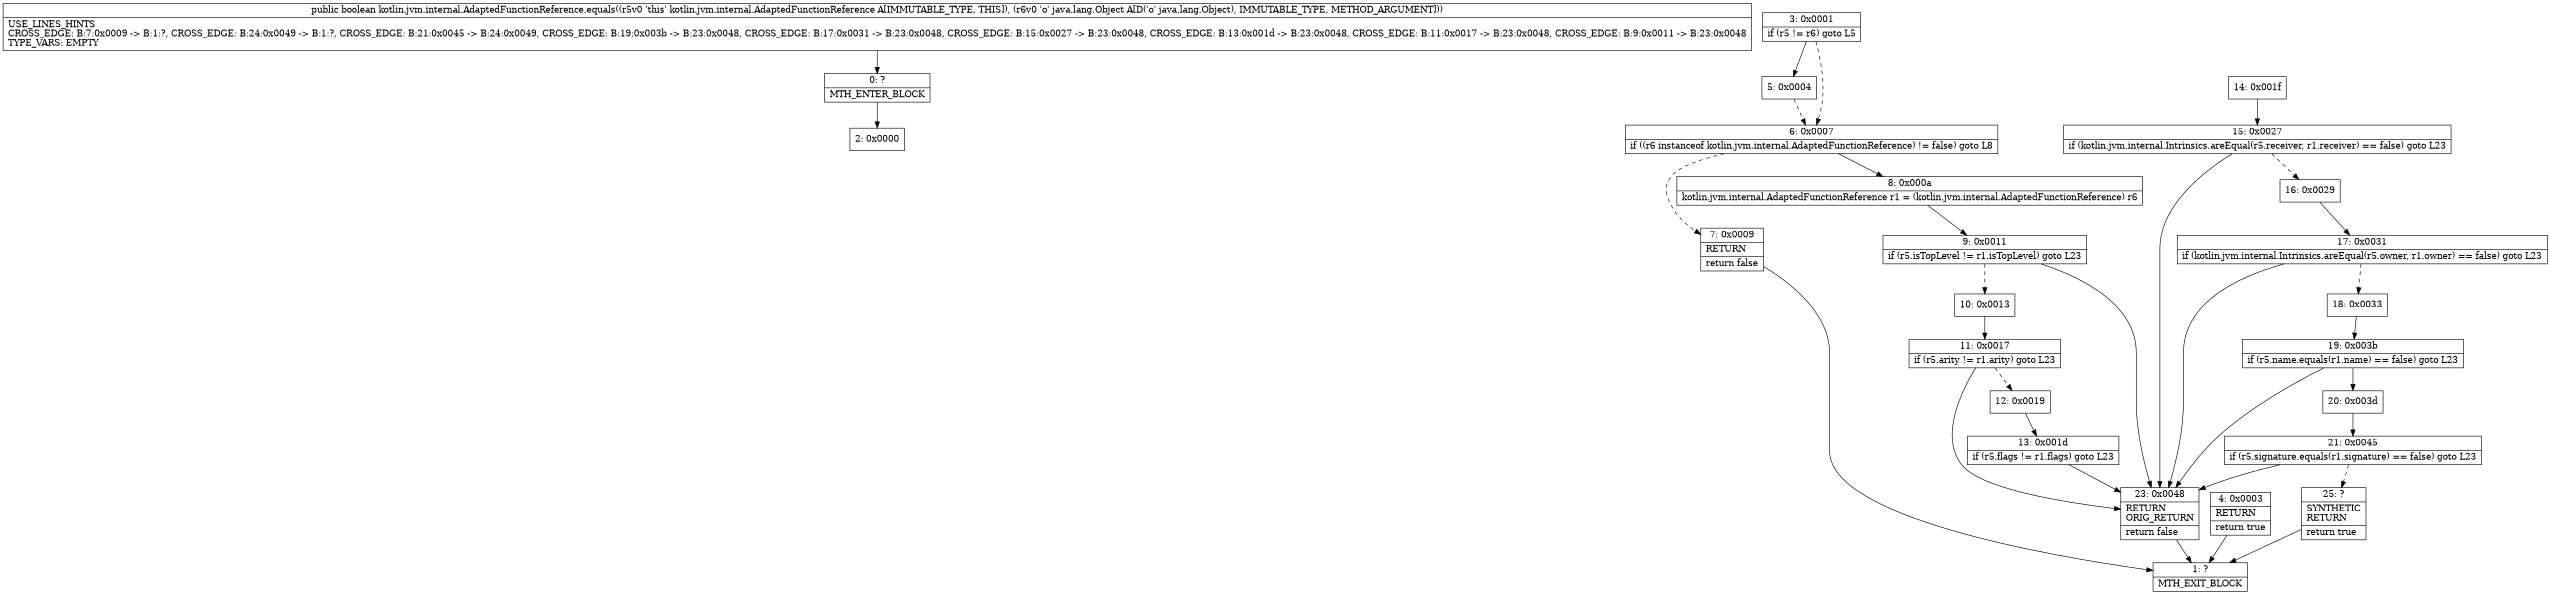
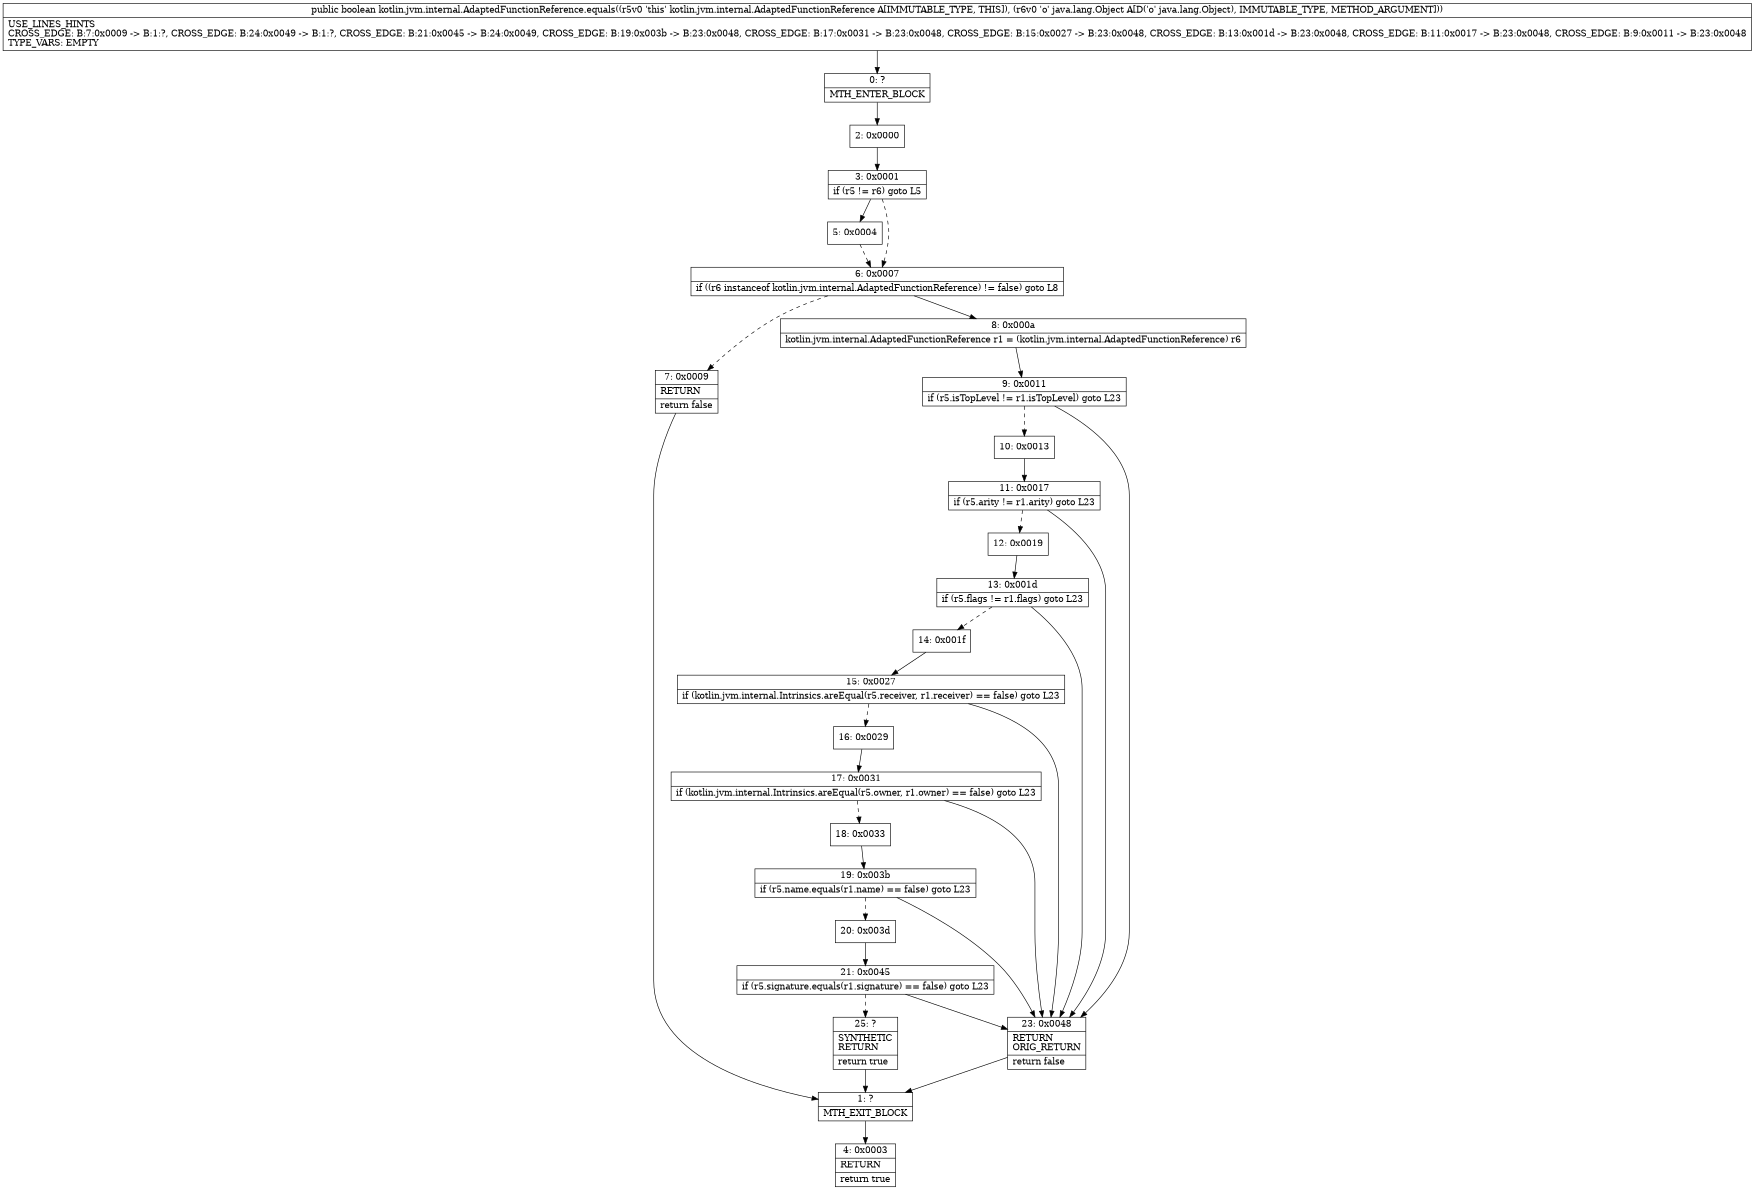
edge "2: 0x0000" -> "3: 0x0001": added
edge "19: 0x003b" -> "20: 0x003d": style solid -> dashed
edge "4: 0x0003" -> "1: ?": reversed
edge "13: 0x001d" -> "14: 0x001f": added
